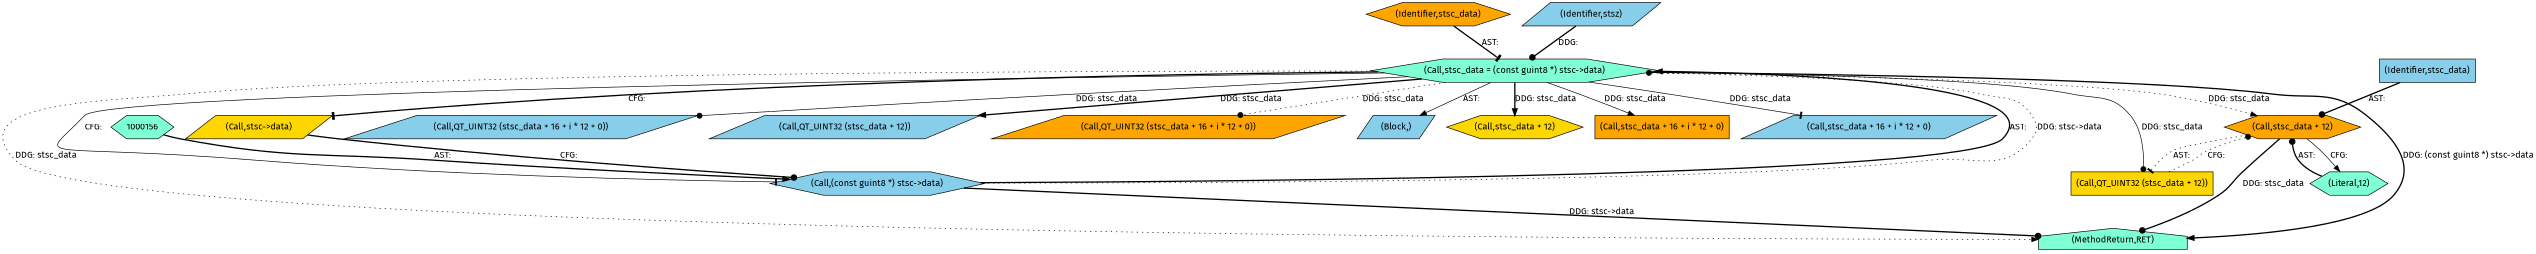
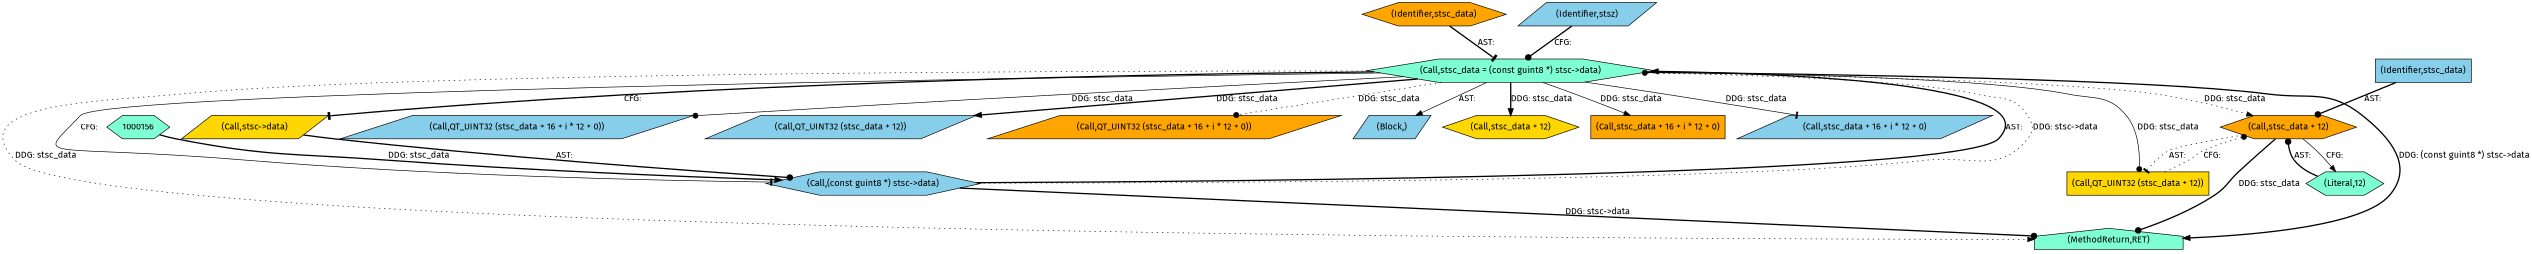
edge "(Identifier,stsz)" -> "(Call,stsc_data = (const guint8 *) stsc->data)": label "DDG: " -> "CFG: "
edge "1000156" -> "(Call,(const guint8 *) stsc->data)": label "AST: " -> "DDG: stsc_data"
edge "(Call,stsc->data)" -> "(Call,(const guint8 *) stsc->data)": label "CFG: " -> "AST: "
